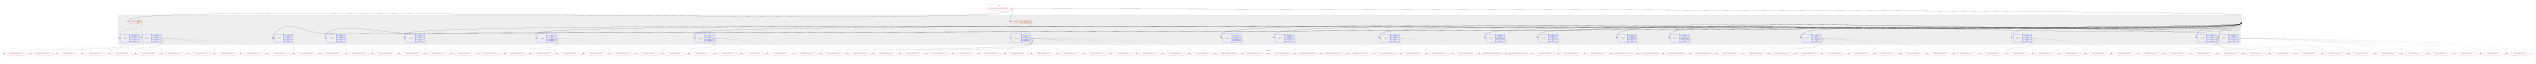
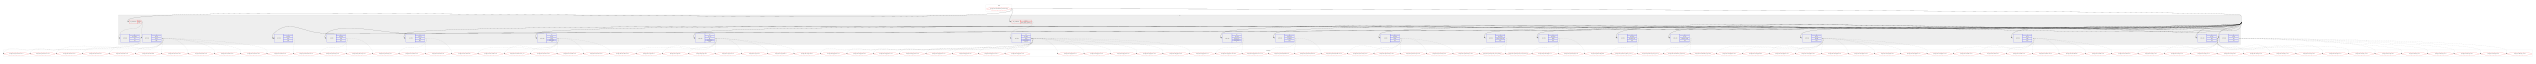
node "portage://dev-lang/python-3.7.4-r1": removed
